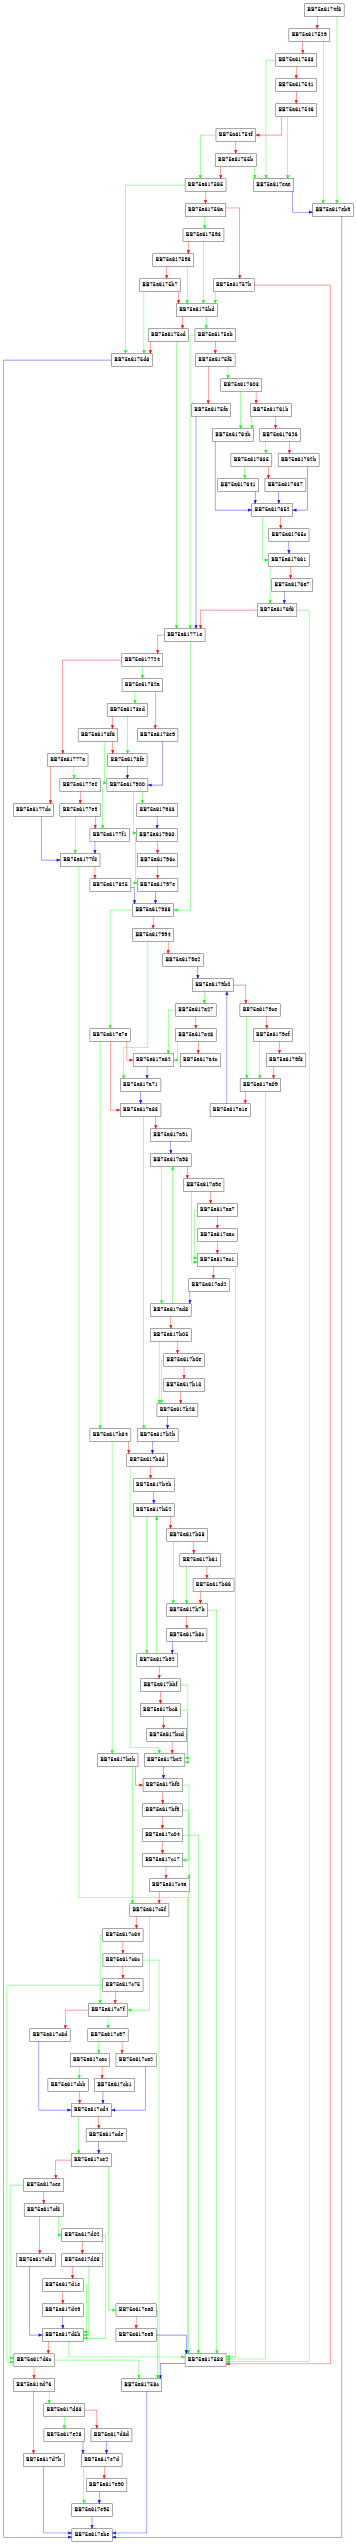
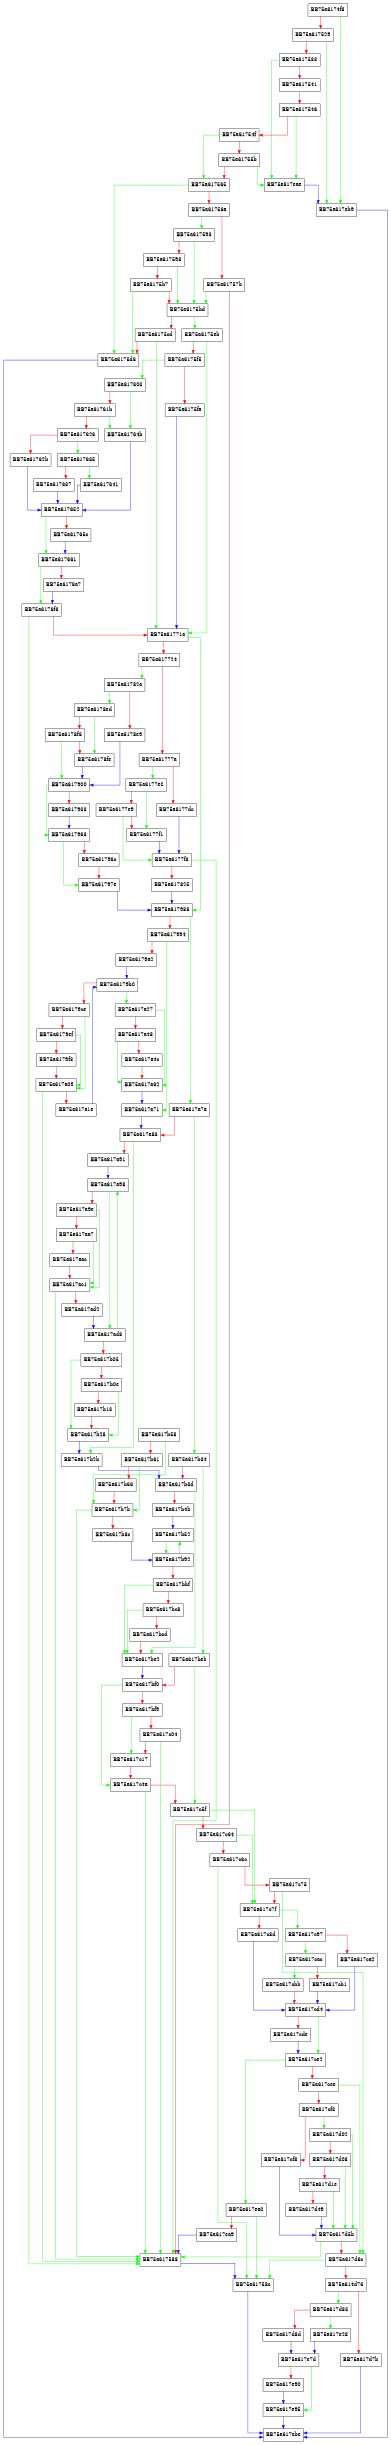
edge "BB75a617900" -> "BB75a617933": color green -> red
edge "BB75a617a7a" -> "BB75a617a62": now "BB75a617a4c" -> "BB75a617a62"
edge "BB75a617b52" -> "BB75a617b58": removed
